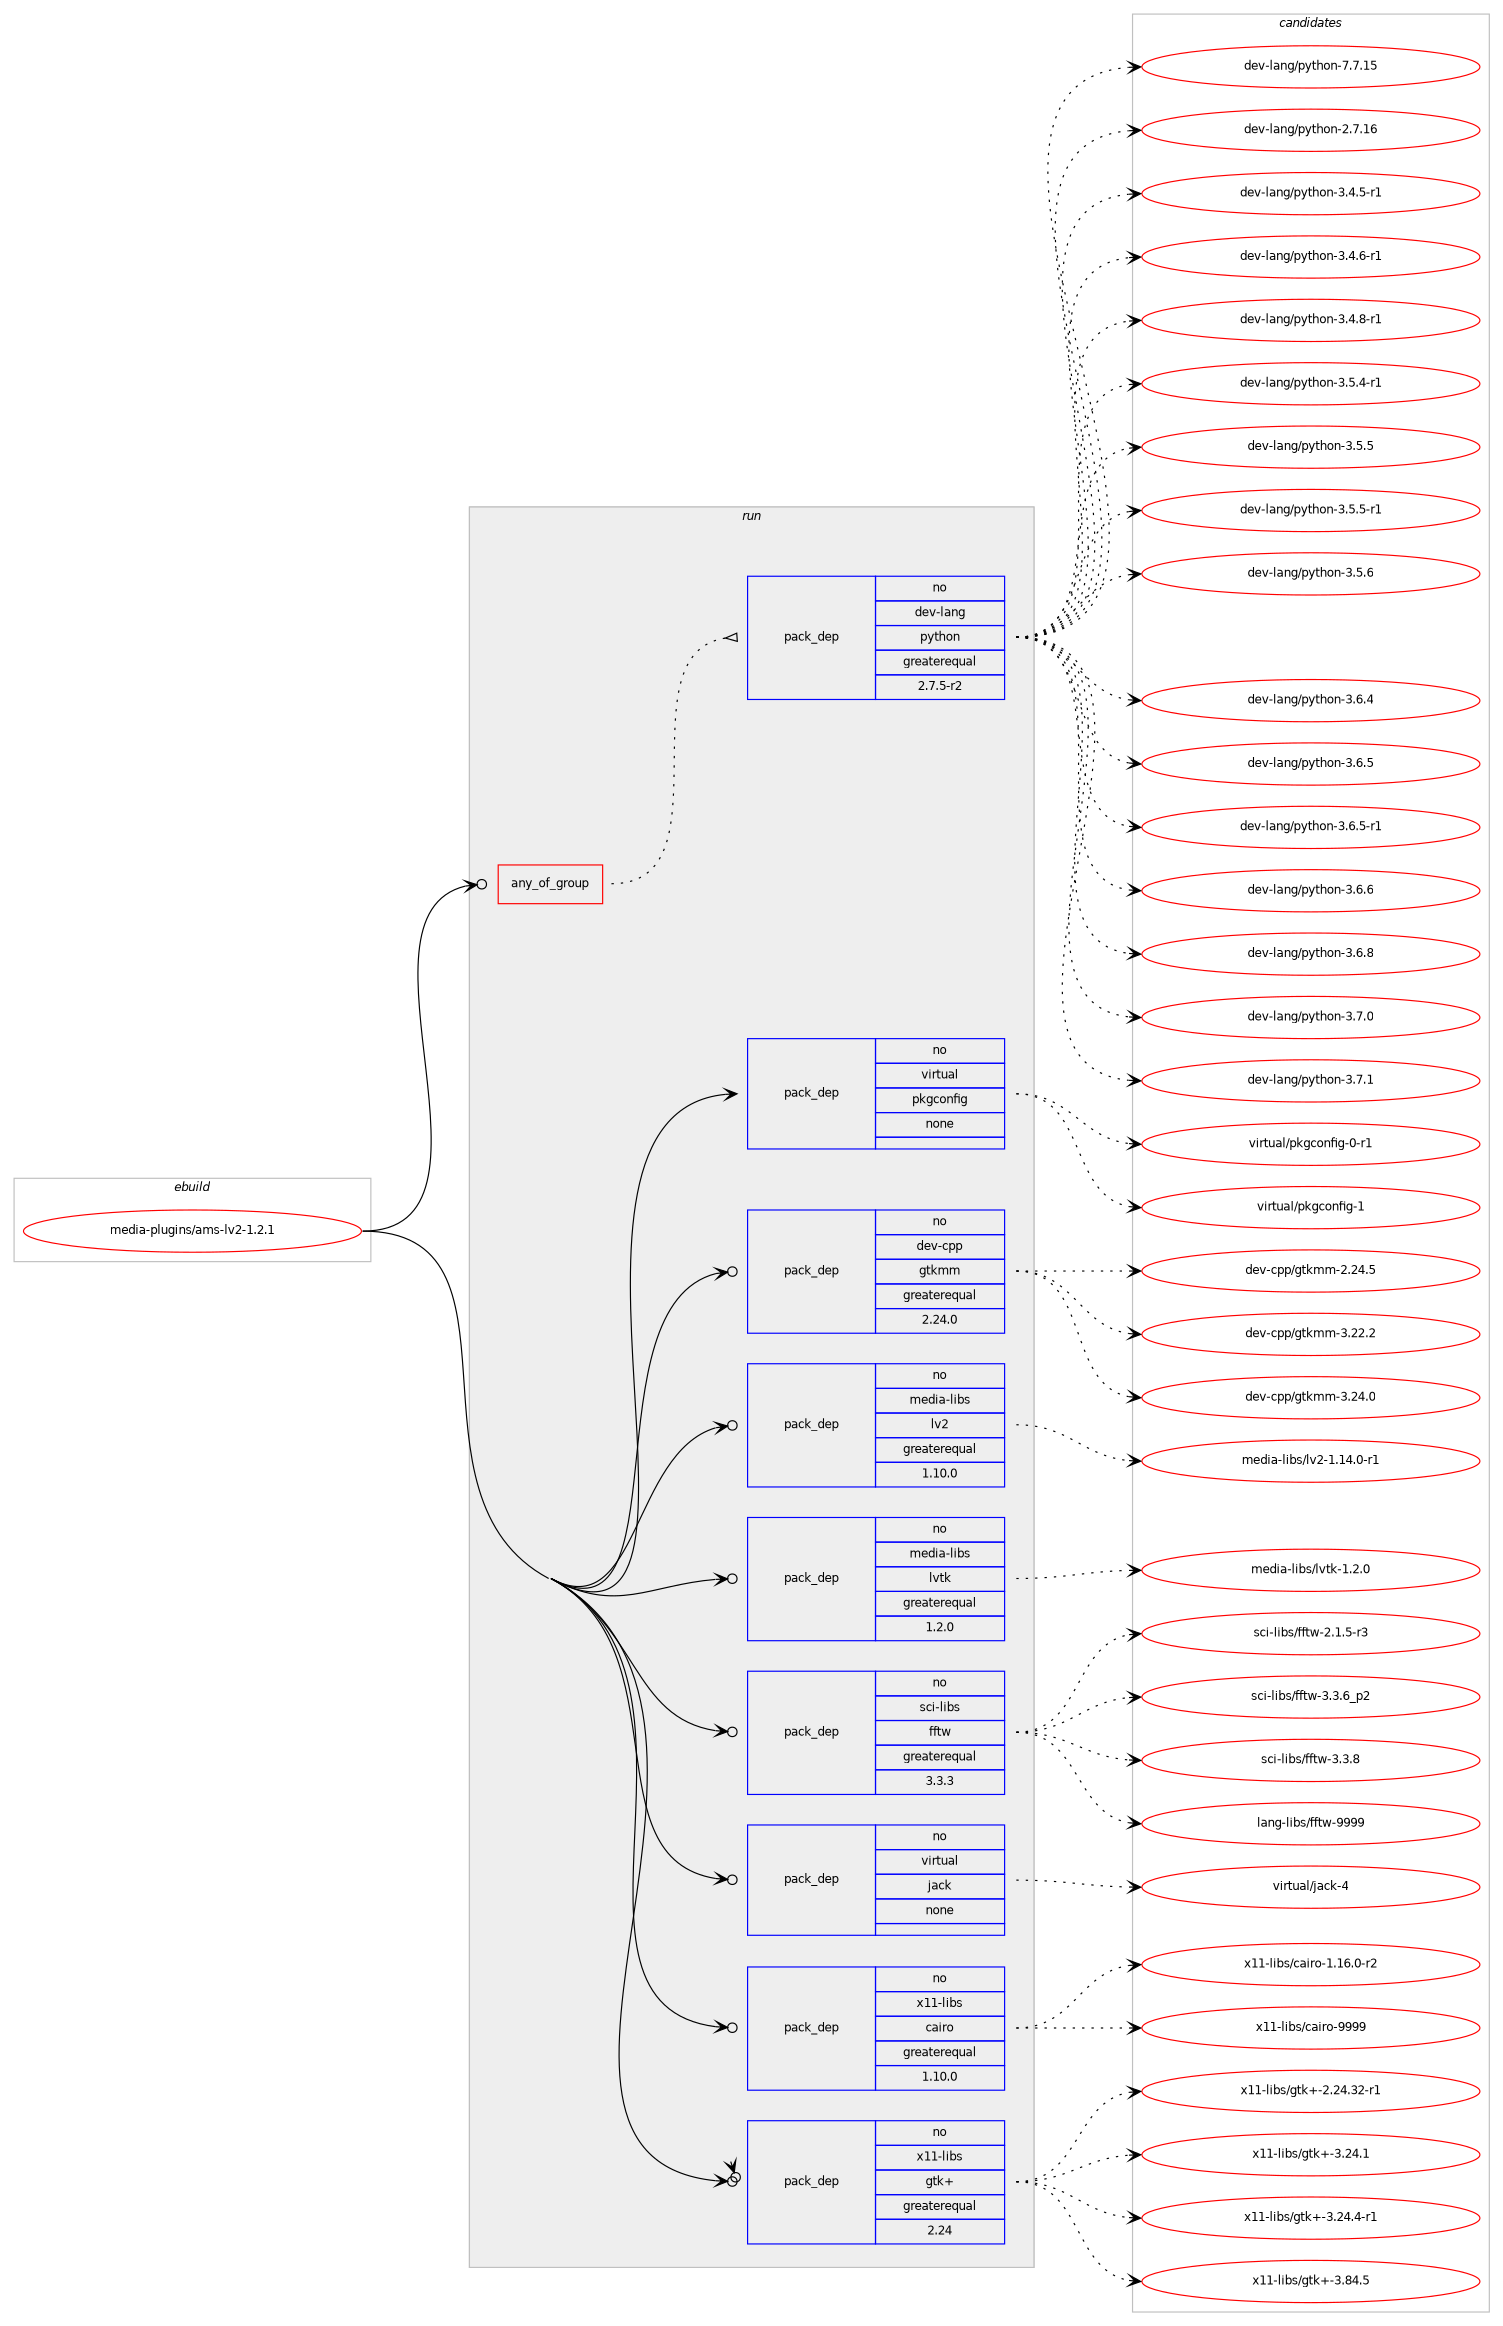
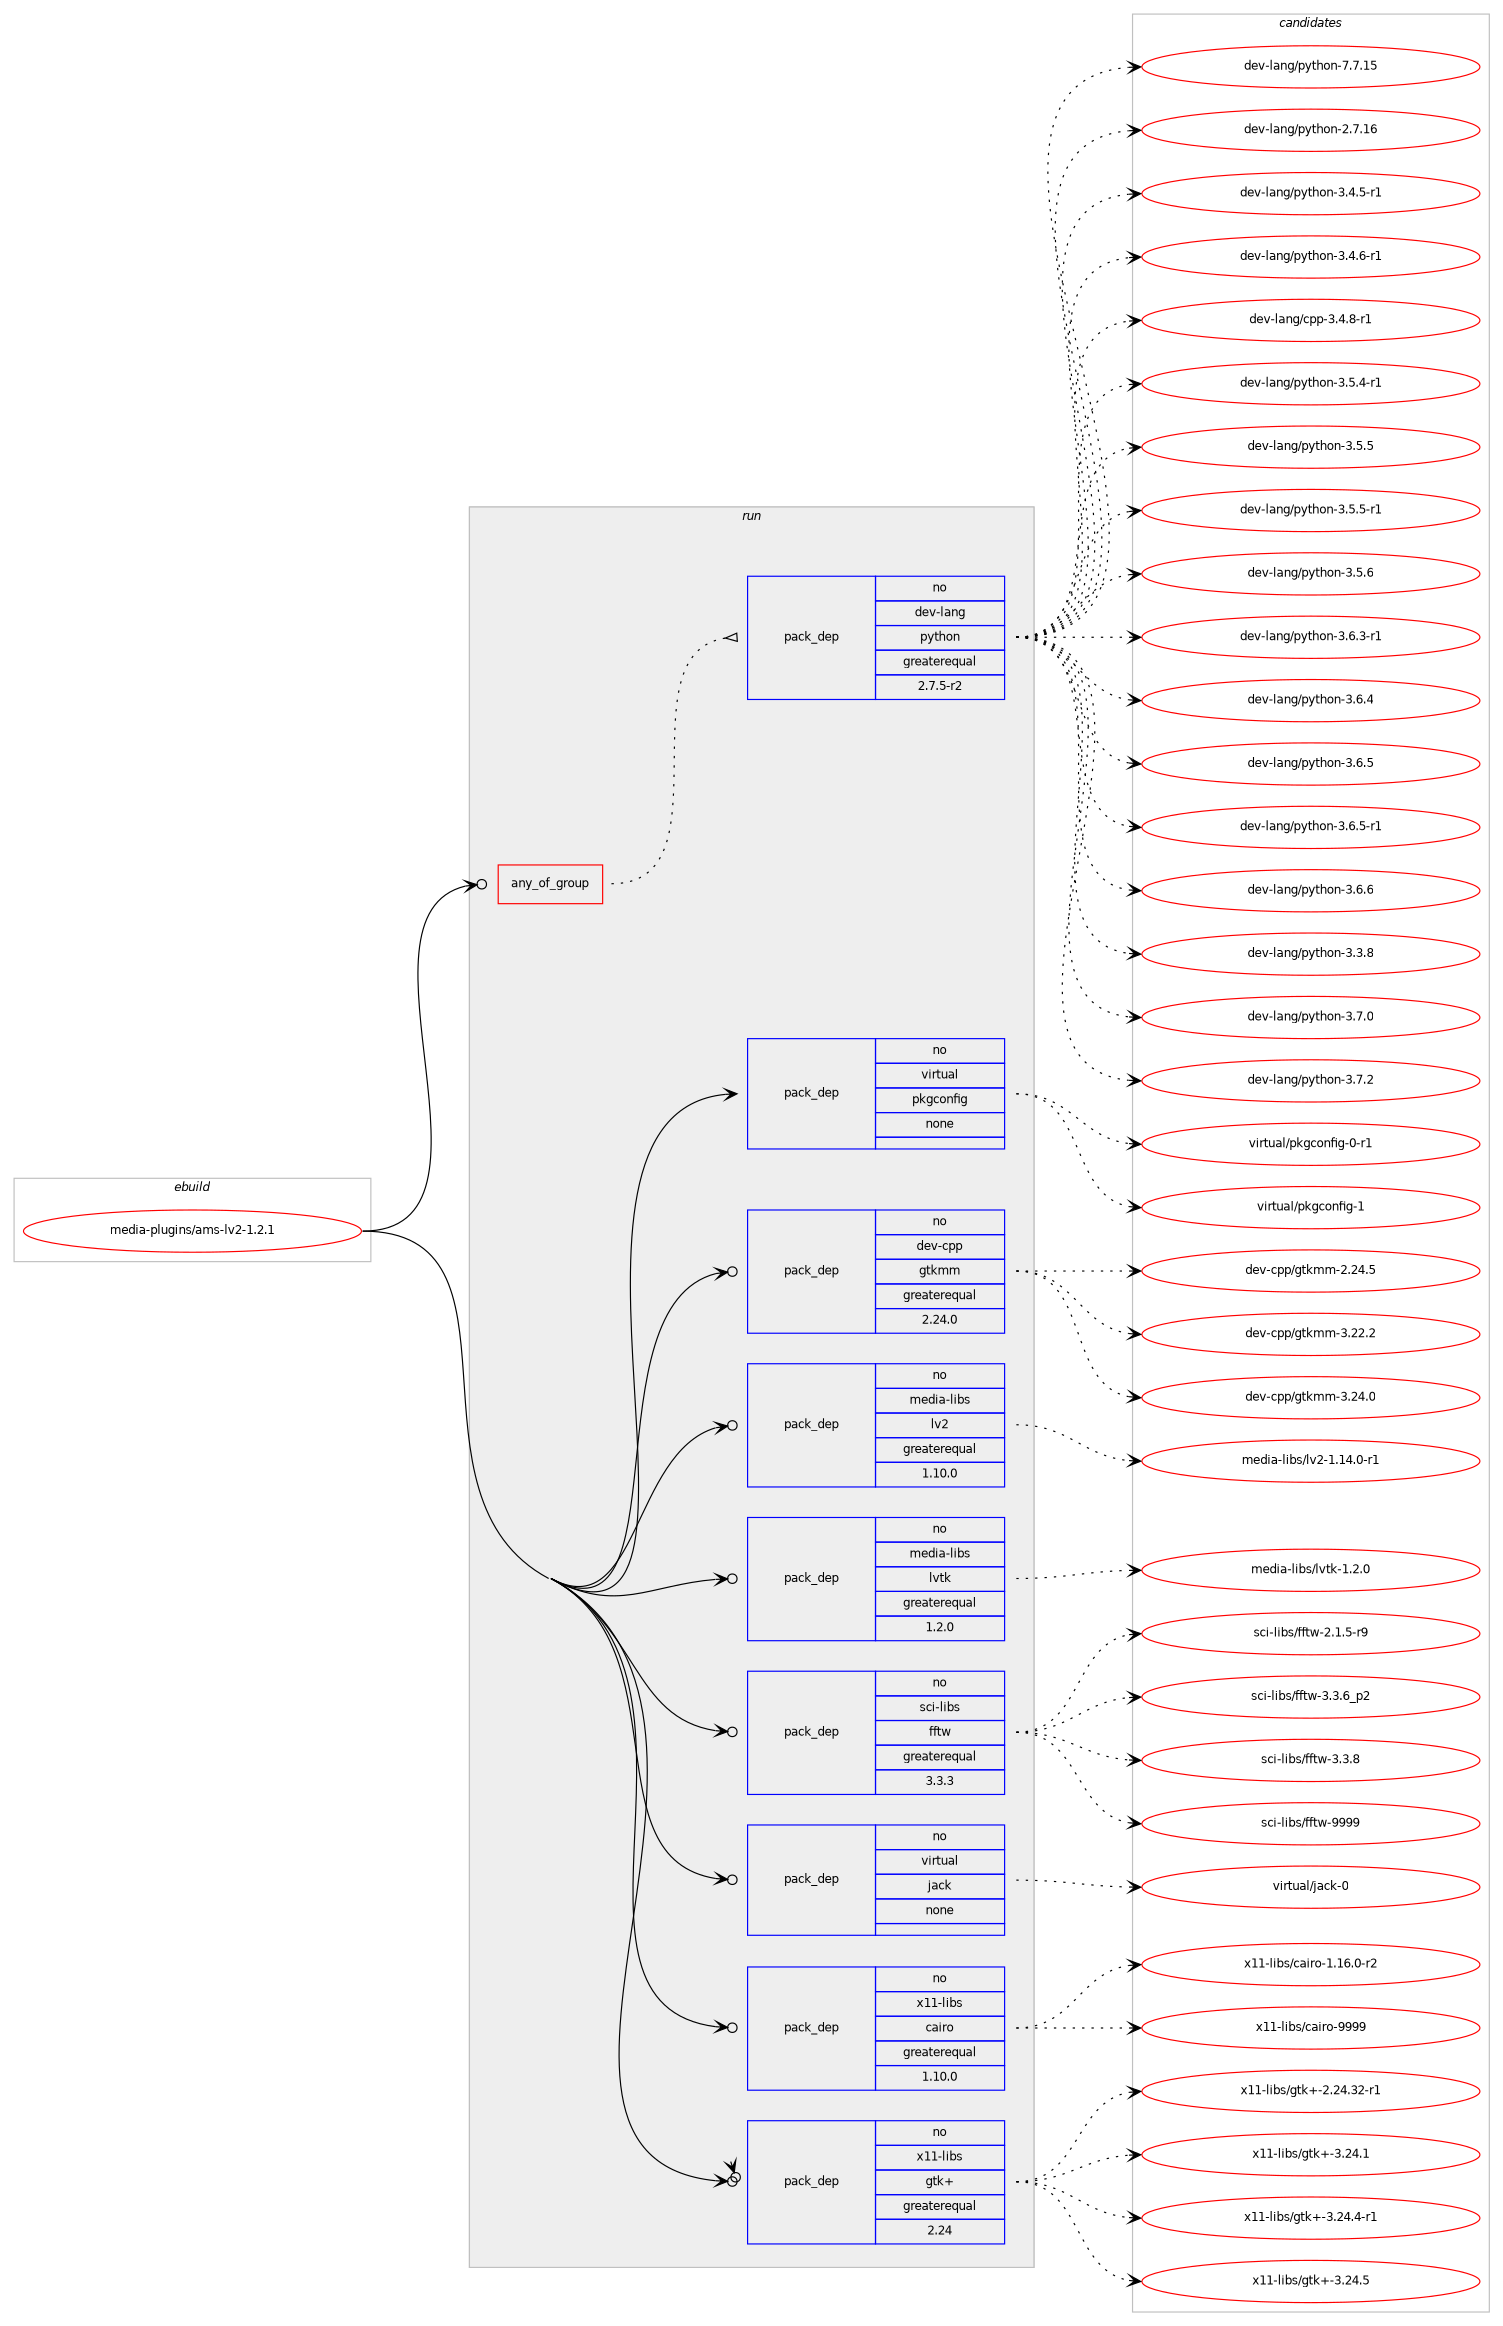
node "dev-lang/python-3.4.8-r1": label "dev-lang/python-3.4.8-r1" -> "dev-lang/cpp-3.4.8-r1"
node "dev-lang/python-3.6.3-r1": added
node "dev-lang/python-3.6.8": label "dev-lang/python-3.6.8" -> "dev-lang/python-3.3.8"
node "dev-lang/python-3.7.1": label "dev-lang/python-3.7.1" -> "dev-lang/python-3.7.2"
node "sci-libs/fftw-2.1.5-r3": label "sci-libs/fftw-2.1.5-r3" -> "sci-libs/fftw-2.1.5-r9"
node "lang-libs/fftw-9999": label "lang-libs/fftw-9999" -> "sci-libs/fftw-9999"
node "virtual/jack-4": label "virtual/jack-4" -> "virtual/jack-0"
node "x11-libs/gtk+-3.84.5": label "x11-libs/gtk+-3.84.5" -> "x11-libs/gtk+-3.24.5"
